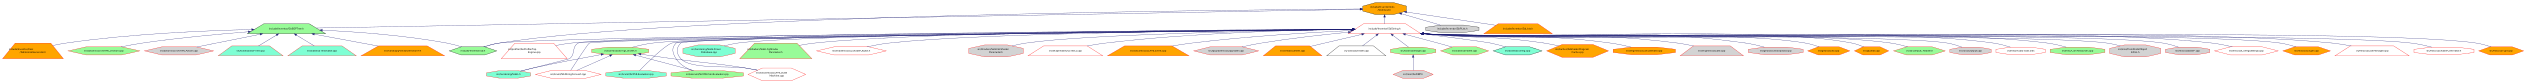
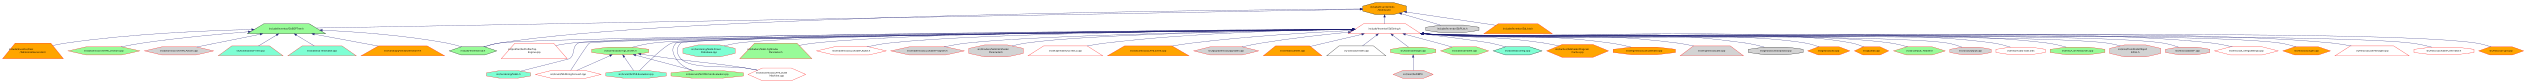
node "src/shaders/SoGLShaderProgram.h": added
node "src/geo/SbGeoEllipsoid.cpp": color red -> black
edge "src/rendering/SoGL.h" -> "src/scxml/SbStringConvert.h": now "src/scxml/ScXMLEvaluator.cpp" -> "src/scxml/SbStringConvert.h"
